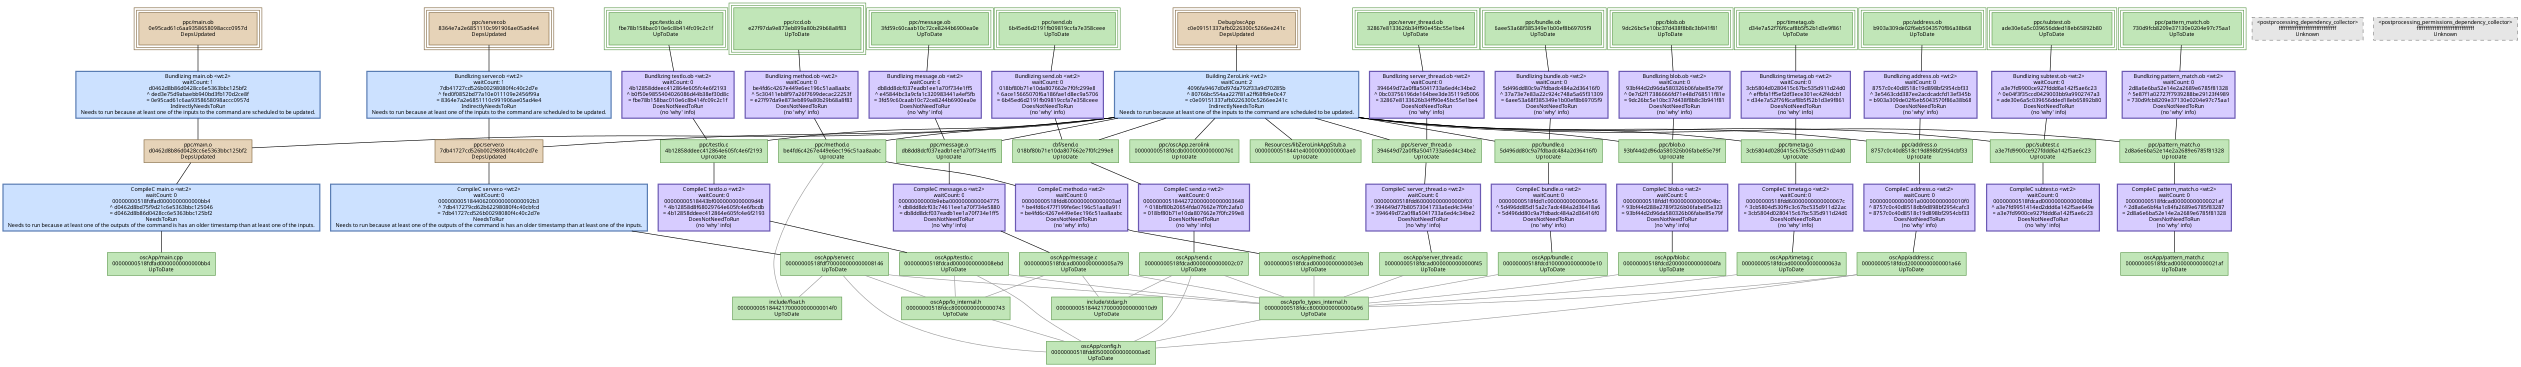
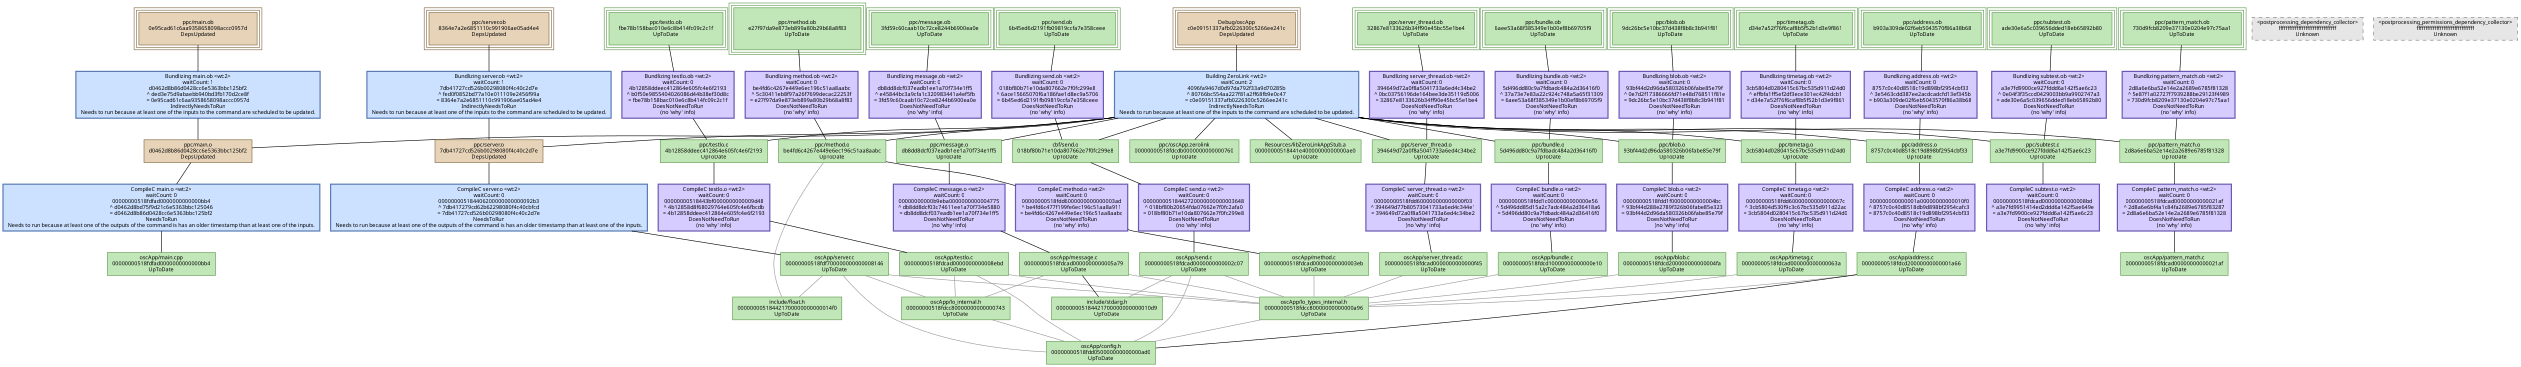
node "ppc/ccd.ob e27f97da9e873eb899a80b29b68a8f83 UpToDate": label "ppc/ccd.ob e27f97da9e873eb899a80b29b68a8f83 UpToDate" -> "ppc/method.ob e27f97da9e873eb899a80b29b68a8f83 UpToDate"
edge "oscApp/message.c 00000000518fdcad0000000000005a79 UpToDate" -- "include/stdarg.h 000000005184421700000000000010d9 UpToDate": color gray60 -> black
edge "oscApp/address.c 00000000518fdcd20000000000001a66 UpToDate" -- "oscApp/config.h 00000000518fdd050000000000000ad0 UpToDate": color gray60 -> black
